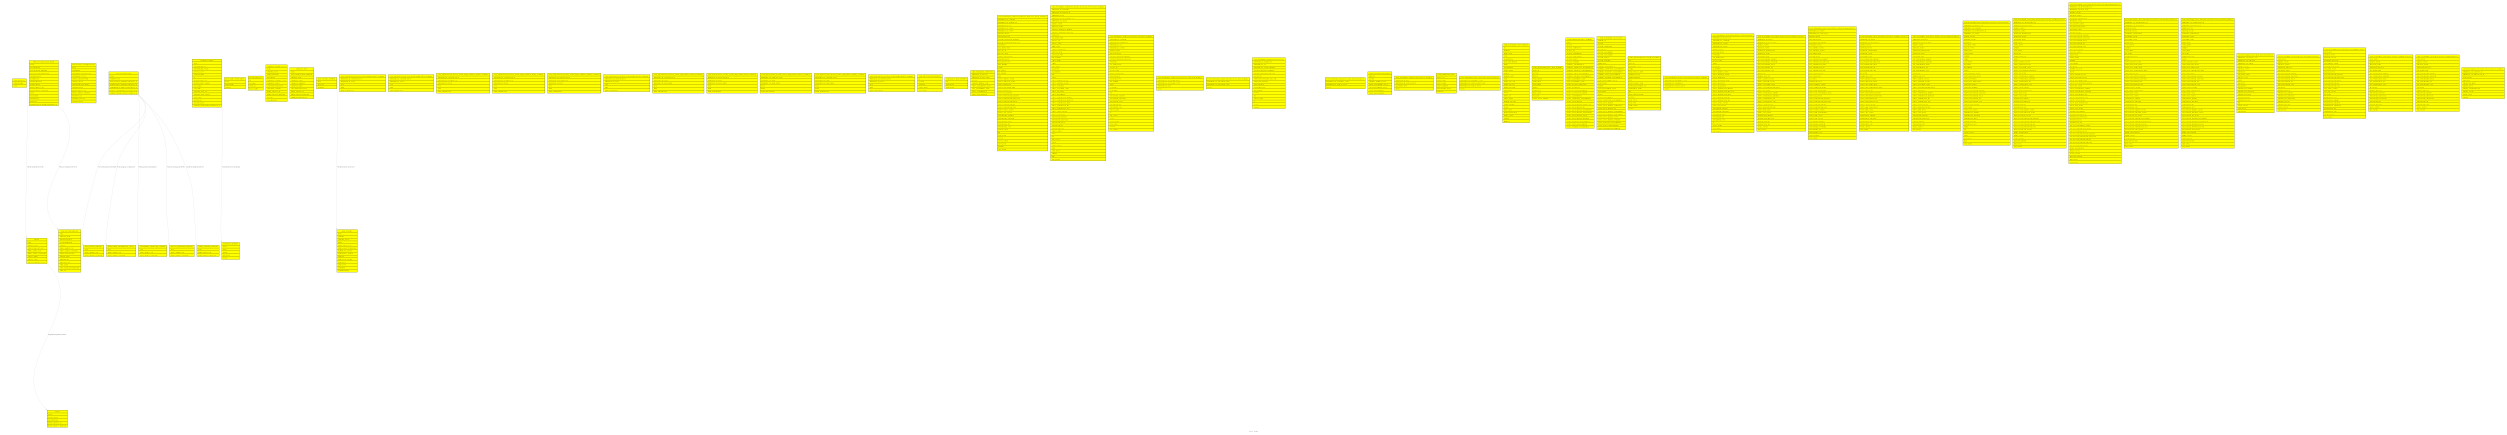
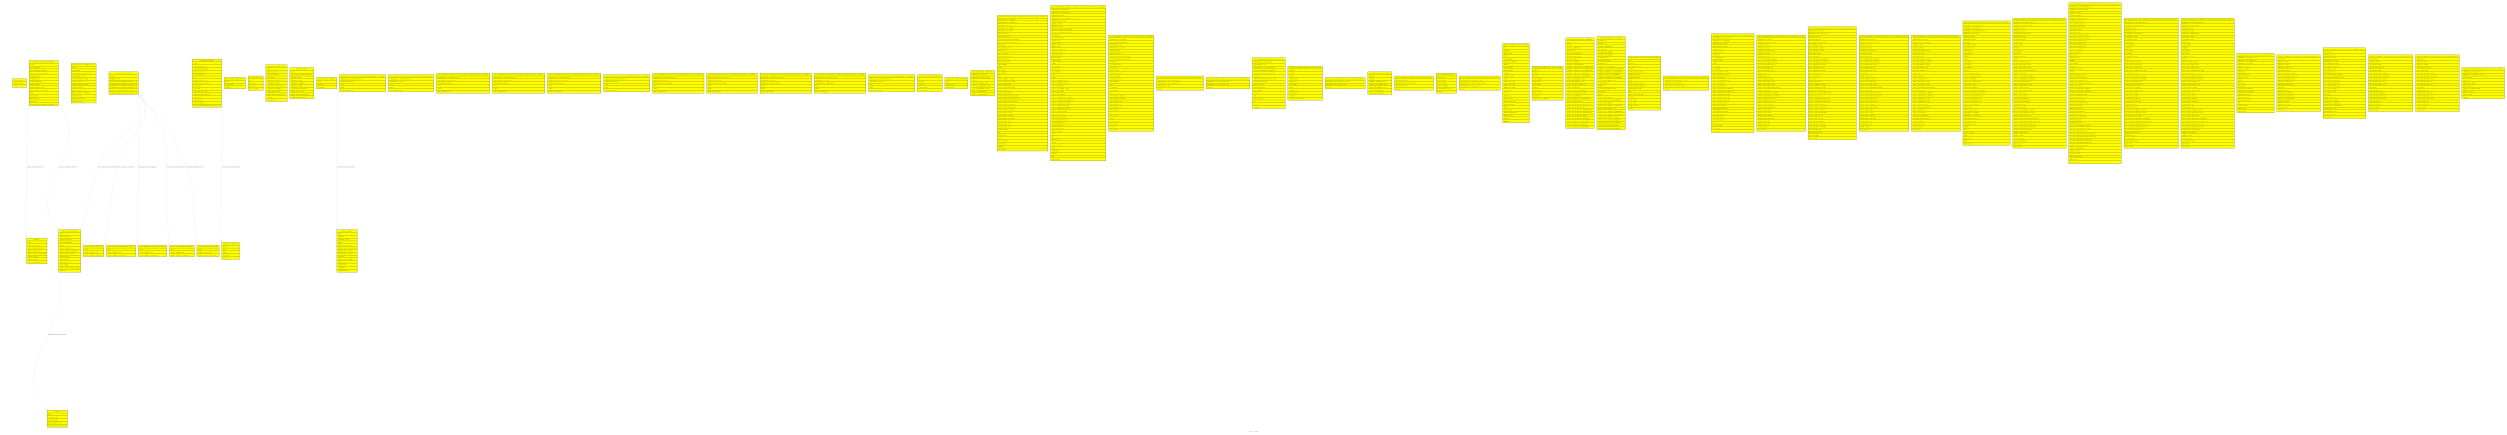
node "VIEW_RIKSDAGEN_COMMITTEE_ROLE_MEMBER": added
